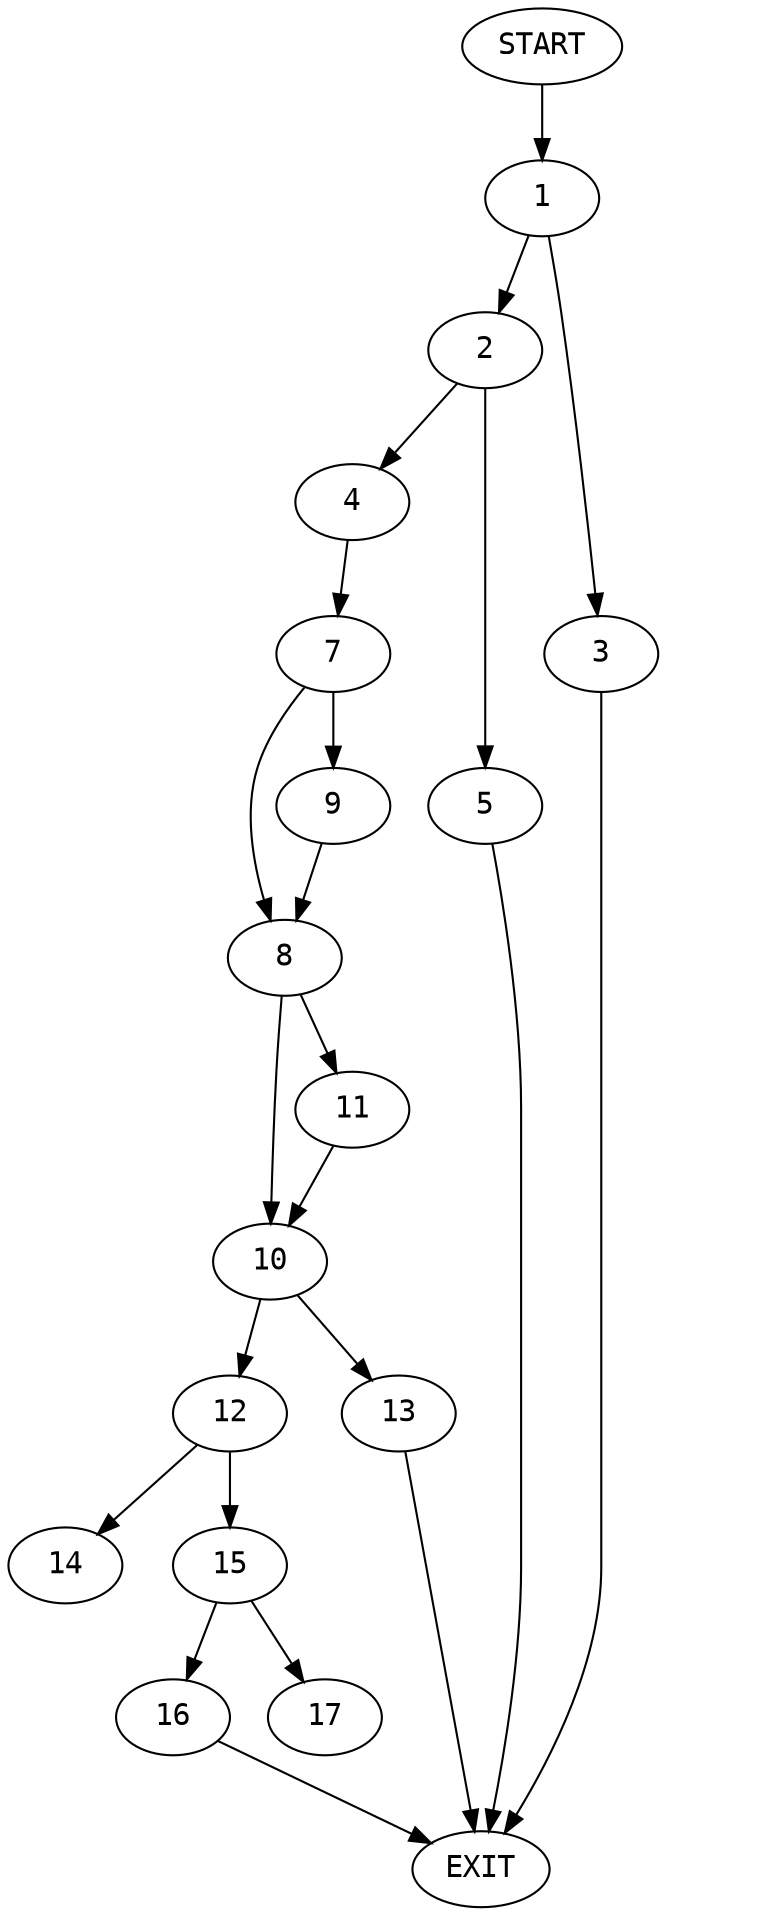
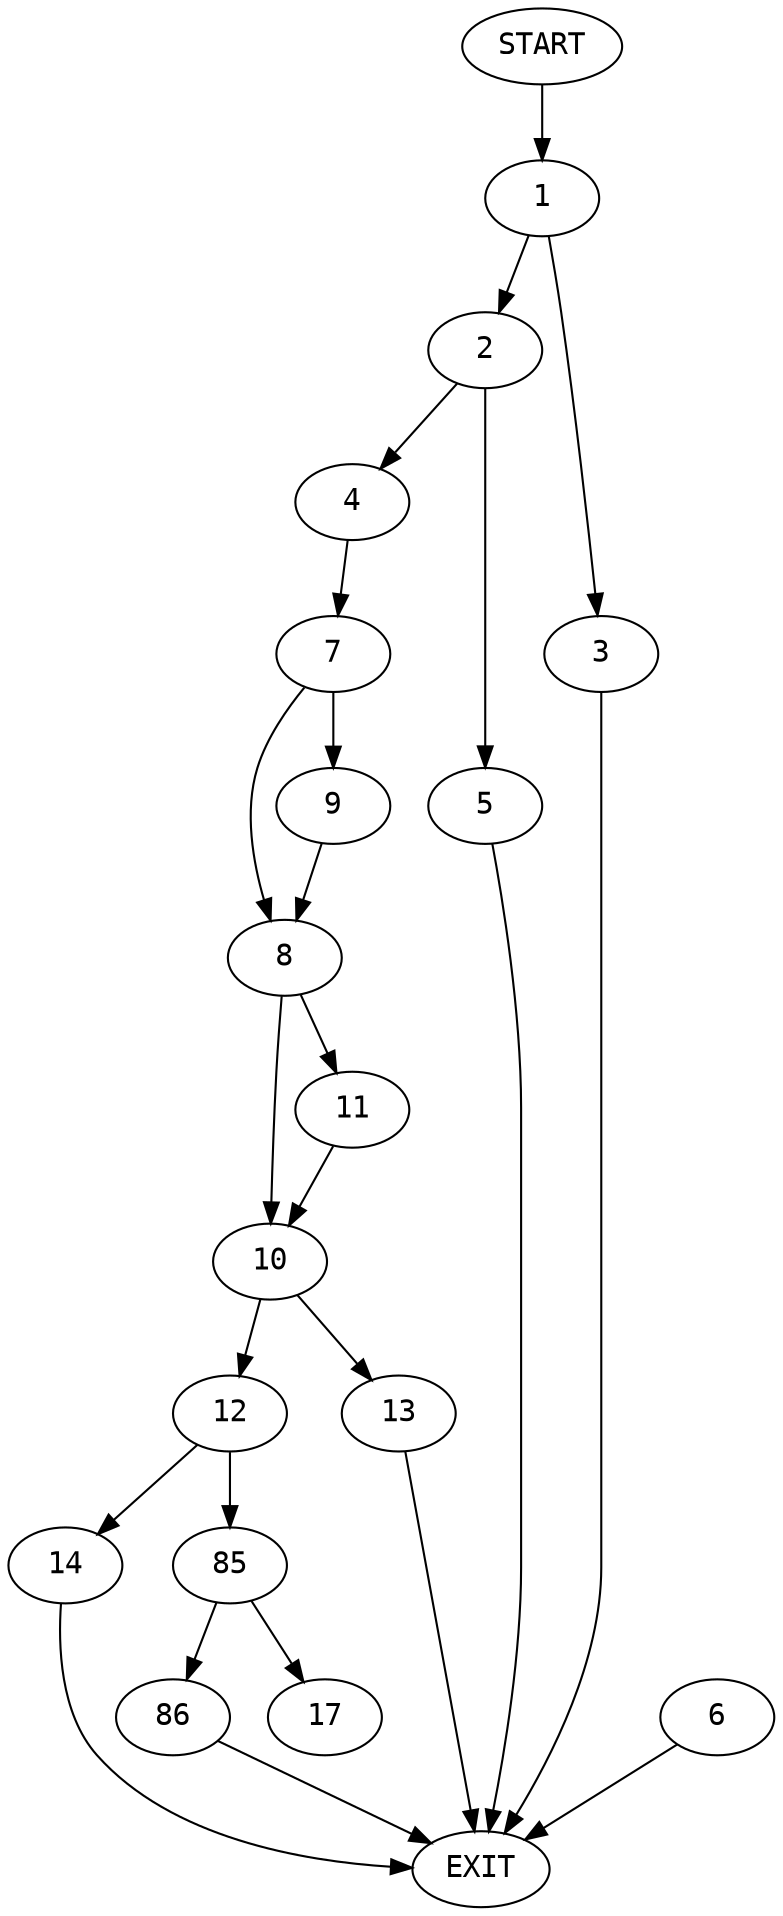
node "15": label "15" -> "85"
node "16": label "16" -> "86"
node "6": added
edge "14" -> "EXIT": added
